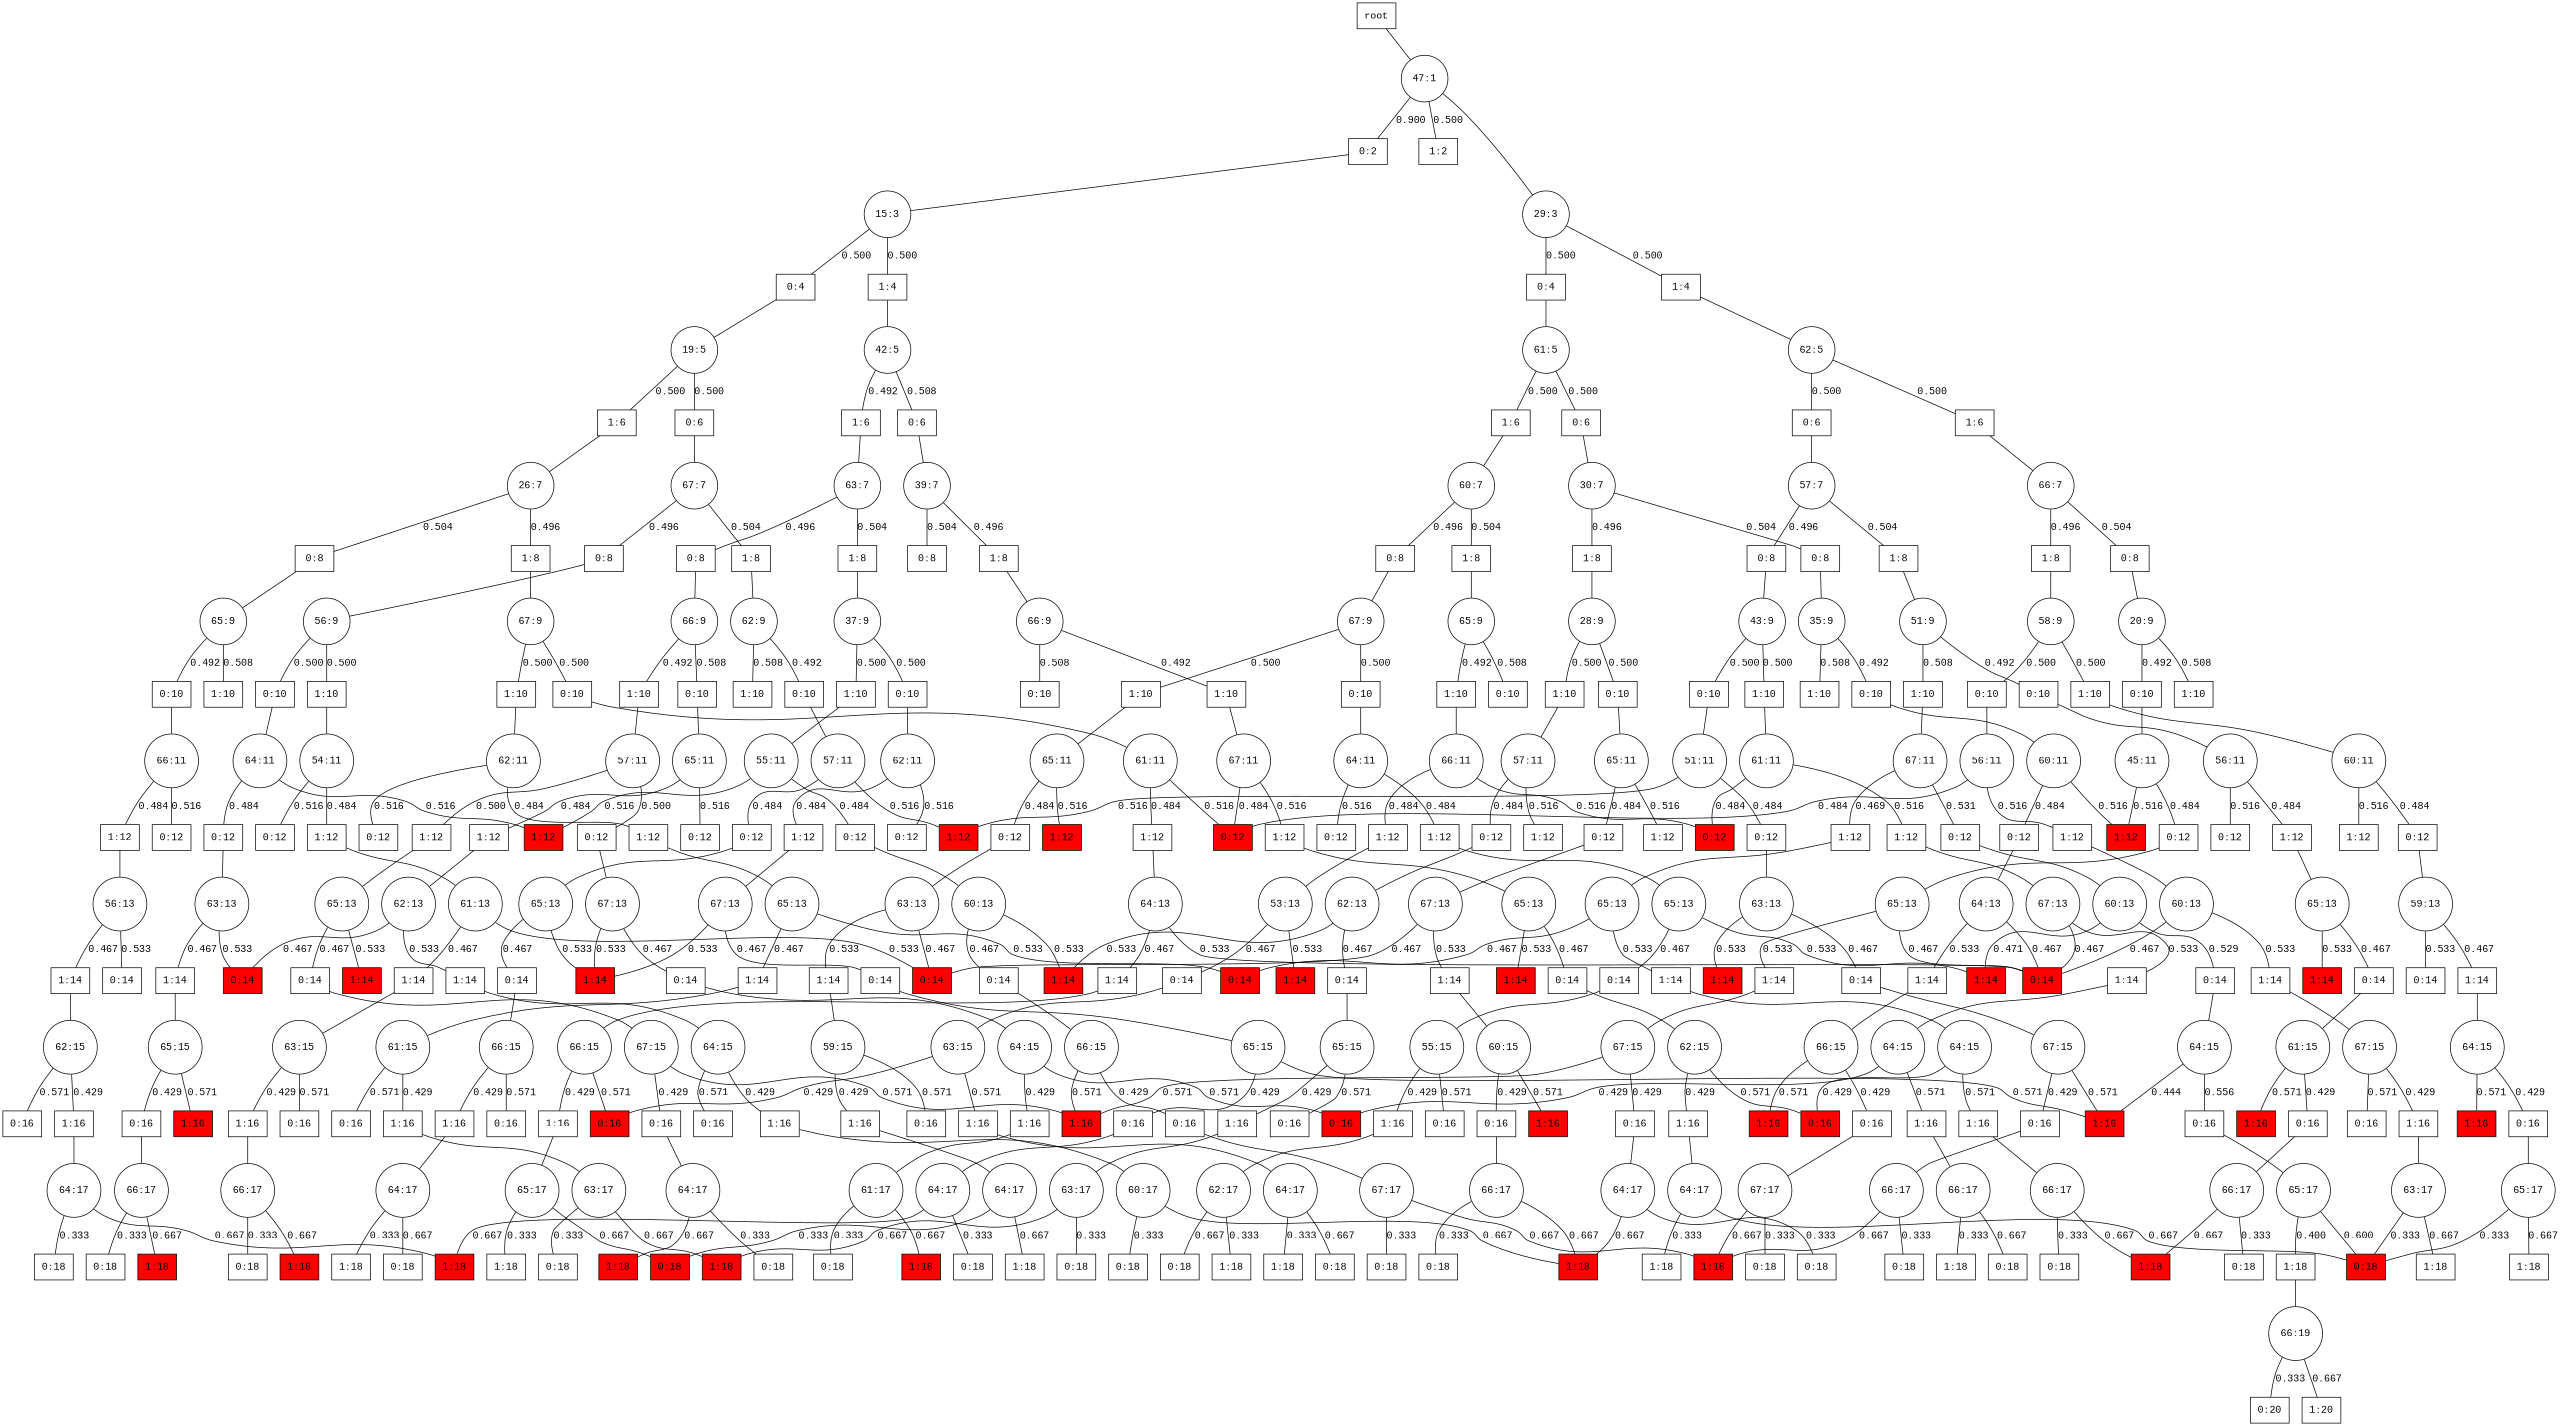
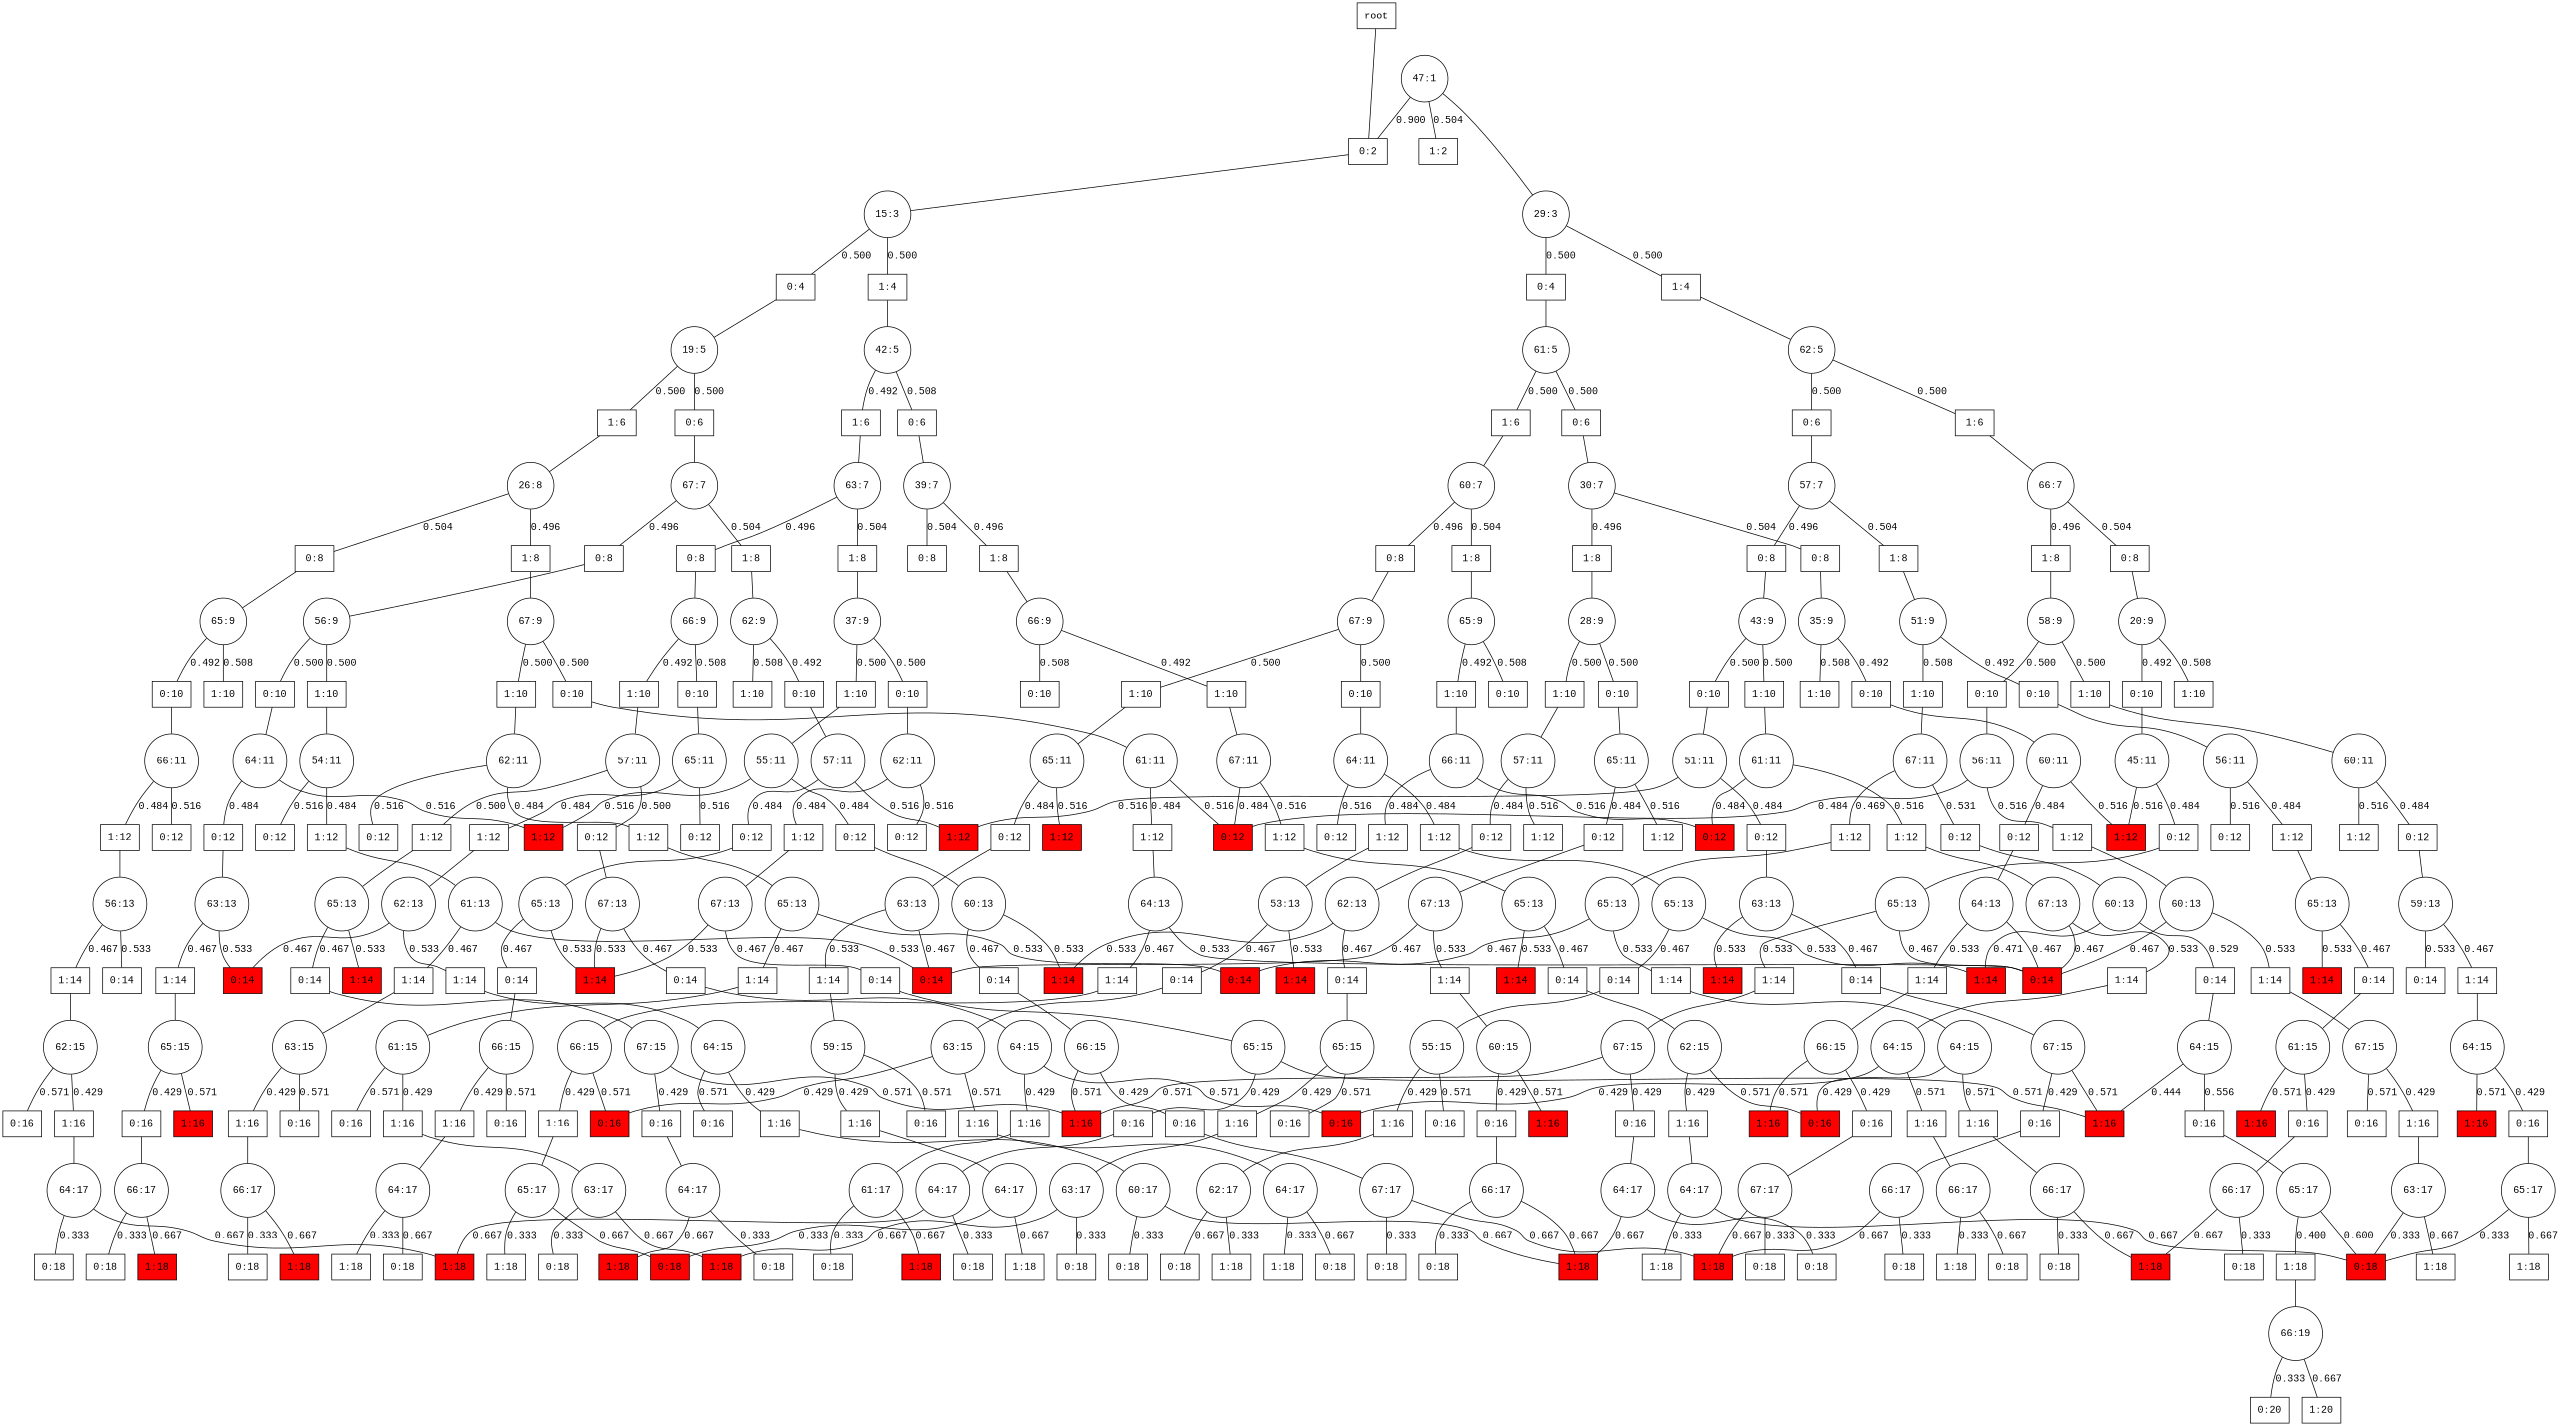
edge "root" -- "47:1": now "root" -- "0:2"
edge "47:1" -- "1:2": label "0.500" -> "0.504"
node "26:7": label "26:7" -> "26:8"
